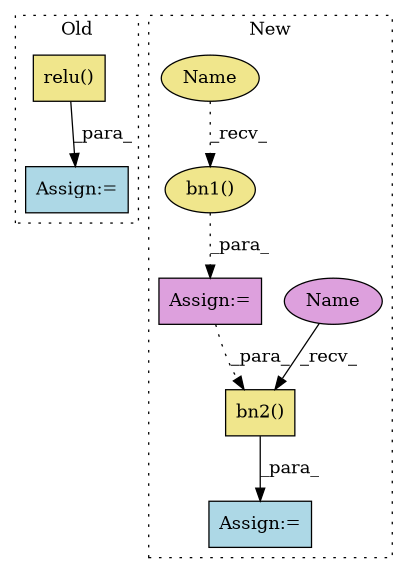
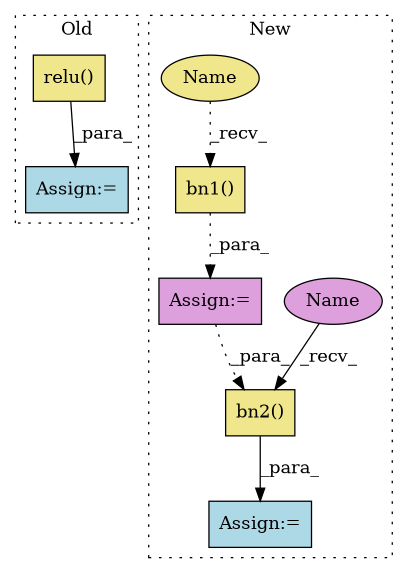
node "bn1()": shape ellipse -> box
